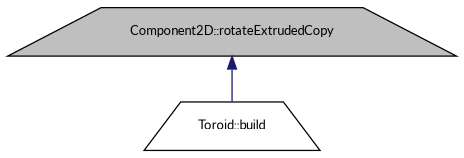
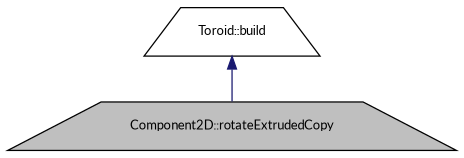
edge "Toroid::build" -> "Component2D::rotateExtrudedCopy": reversed
